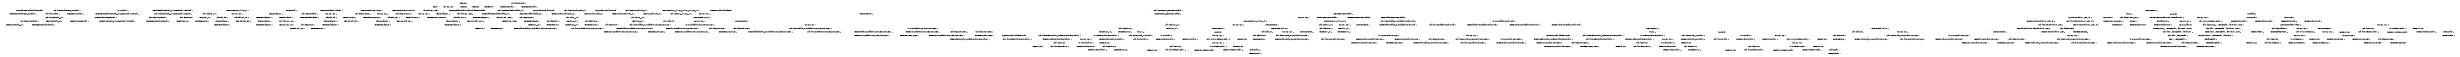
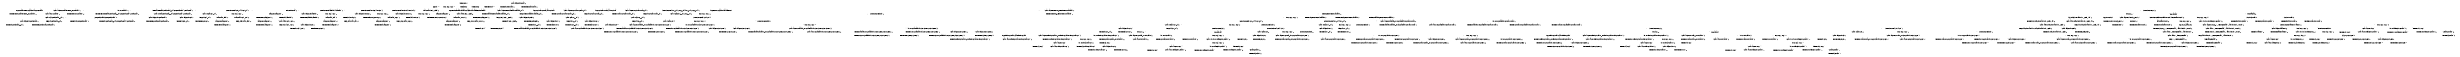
node "(IDENTIFIER,$obj9,new FileOutputStream(error))": removed
